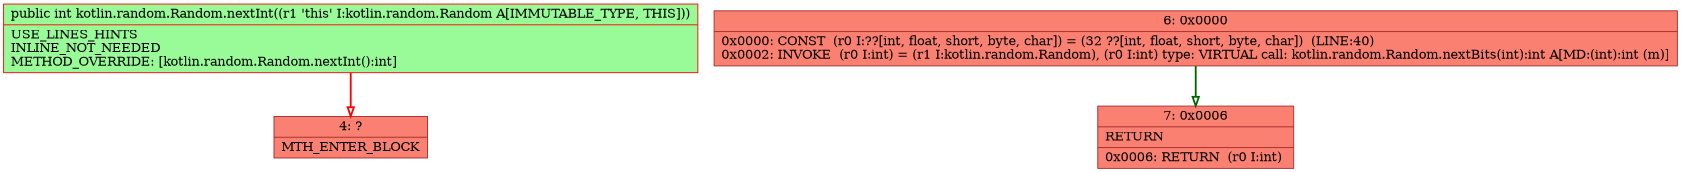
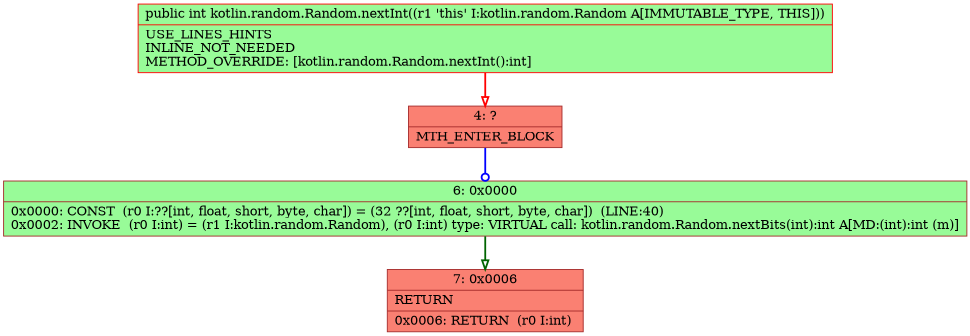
node "6: 0x0000": fillcolor salmon -> palegreen
edge "4: ?" -> "6: 0x0000": added
